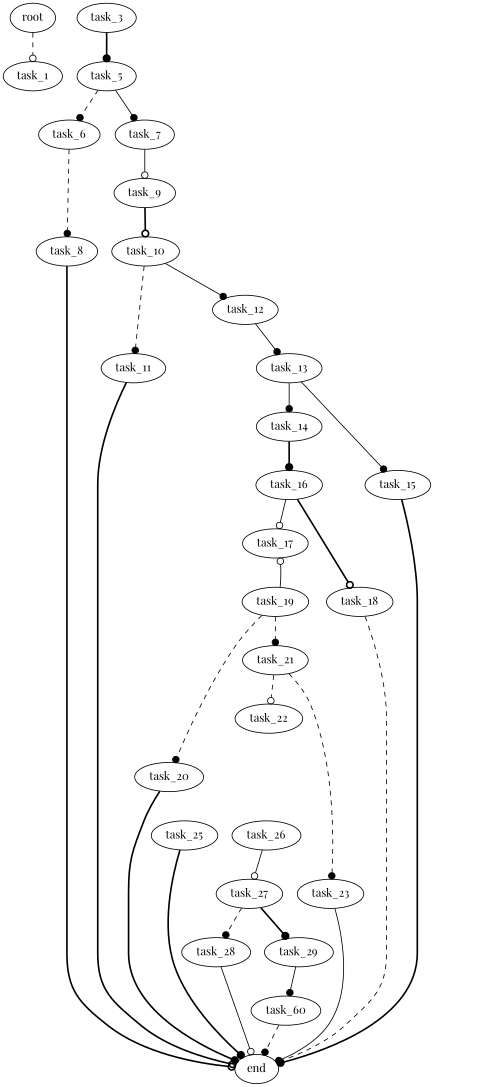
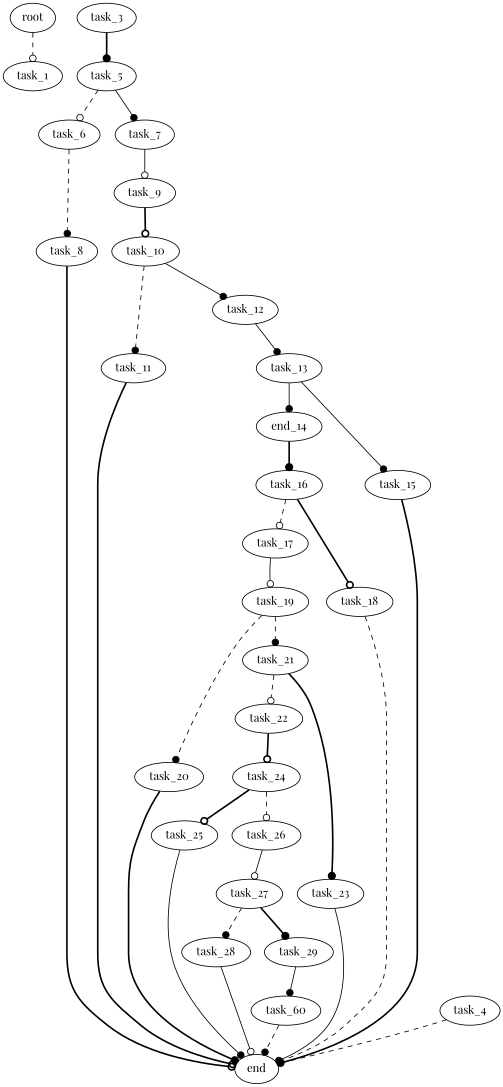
edge "task_5" -> "task_6": arrowhead dot -> odot
node "task_14": label "task_14" -> "end_14"
edge "task_16" -> "task_17": style solid -> dashed
edge "task_19" -> "task_17": reversed
edge "task_21" -> "task_23": style dashed -> bold
node "task_24": added
edge "task_25" -> "end": style bold -> solid
node "task_4": added
